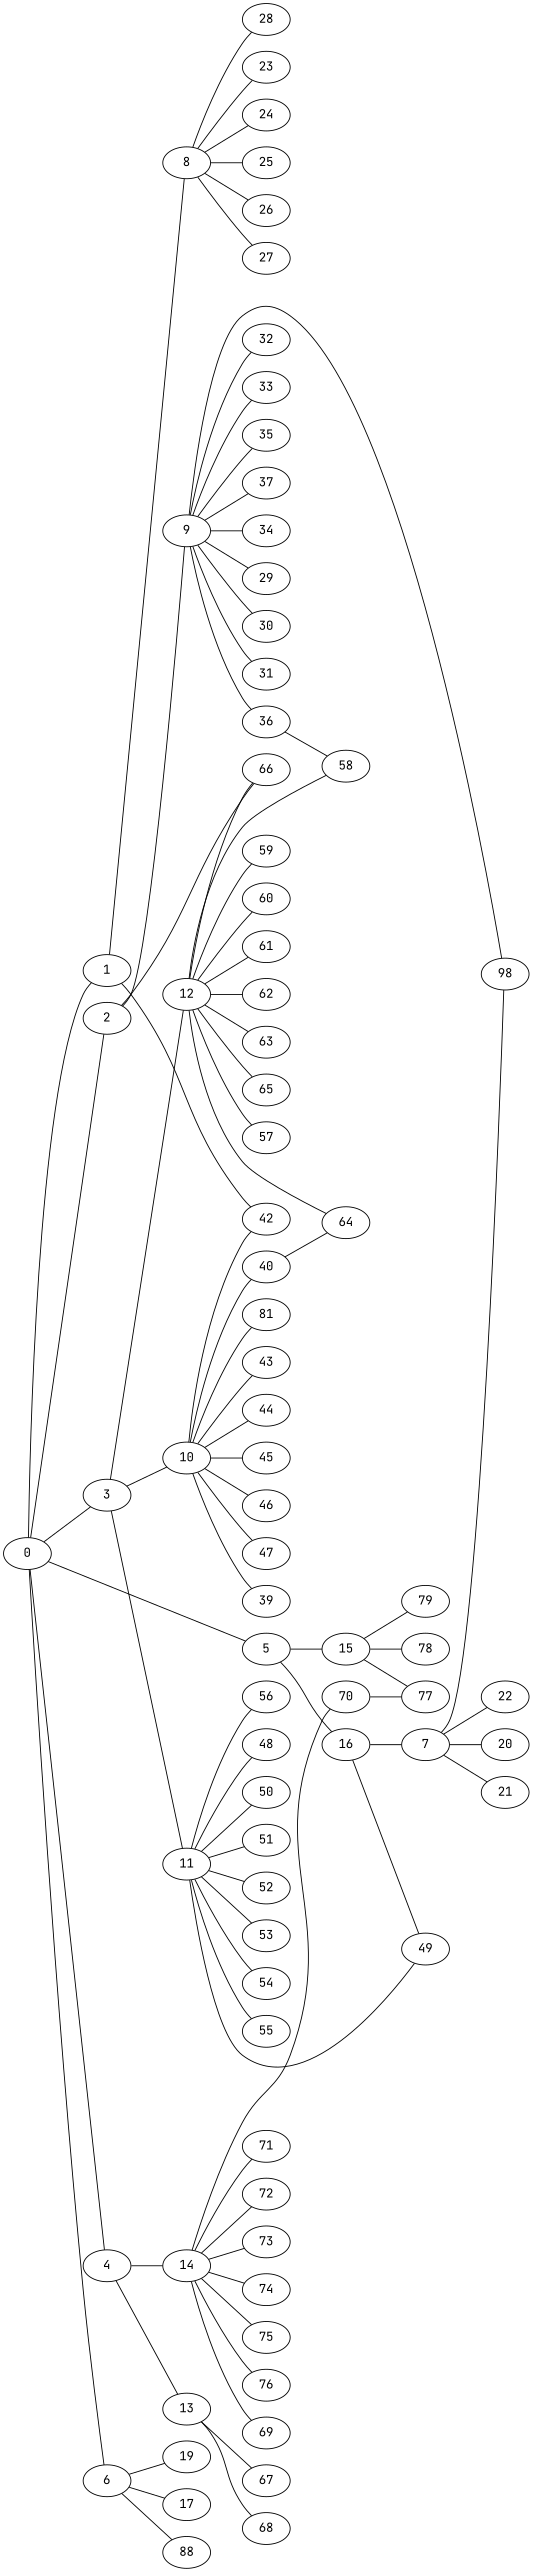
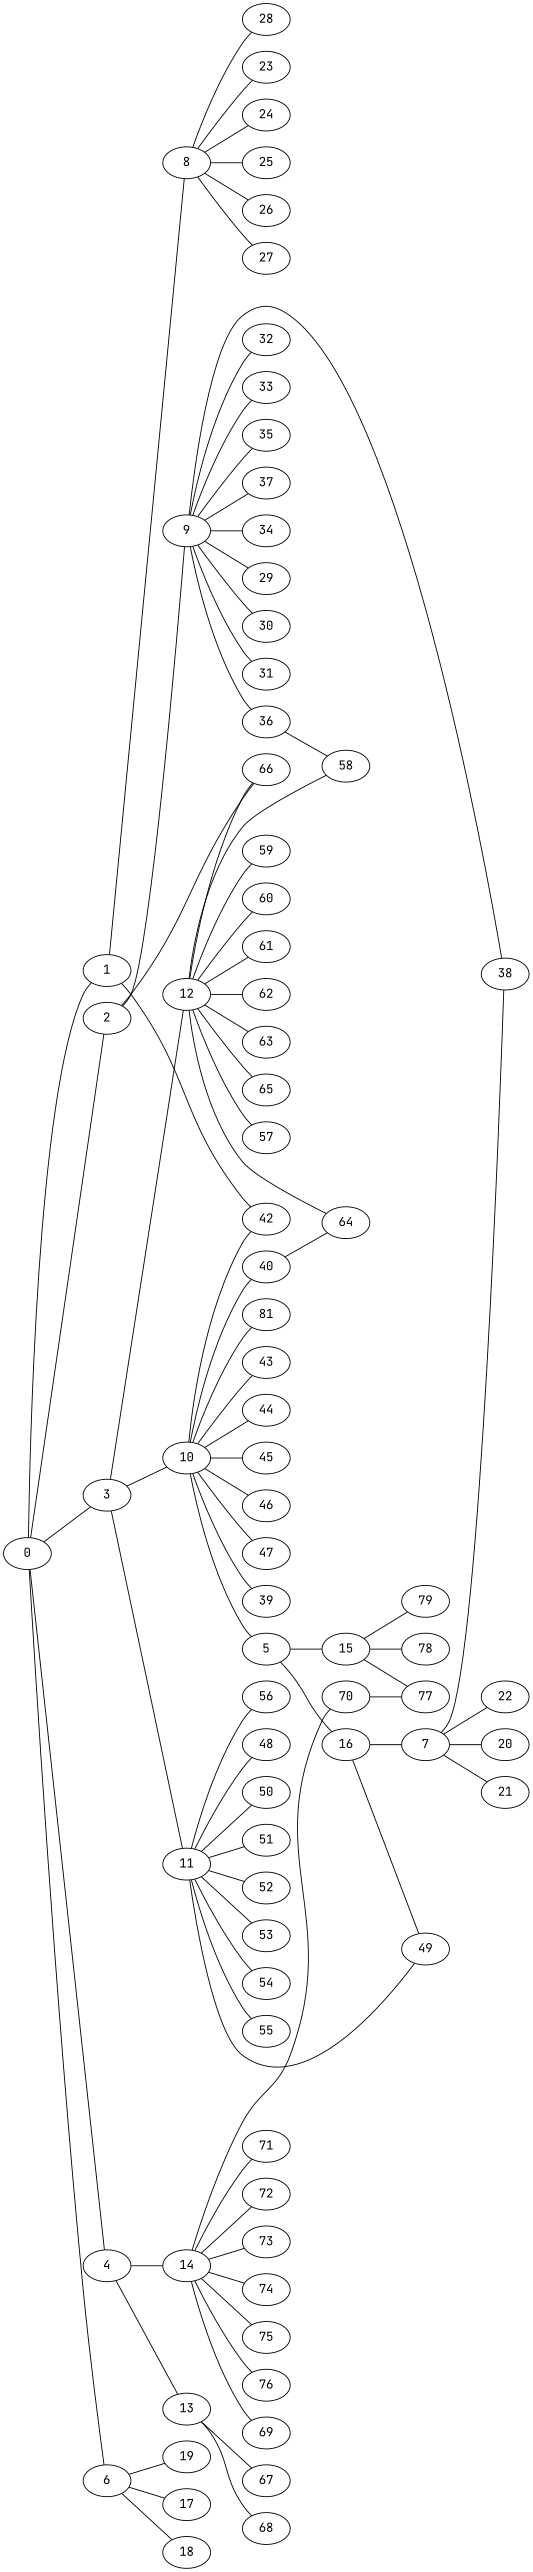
node "98": label "98" -> "38"
edge "0" -- "5": now "10" -- "5"
node "88": label "88" -> "18"
